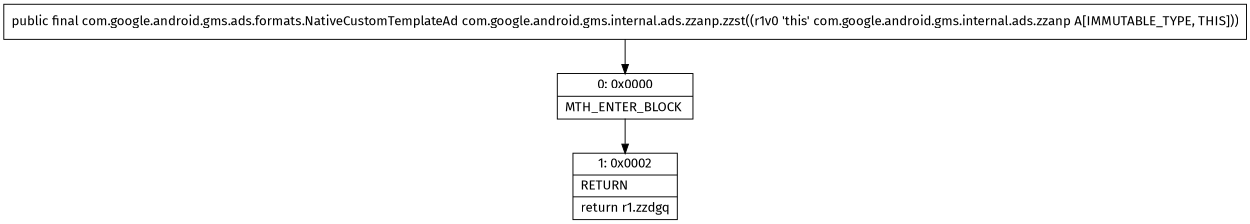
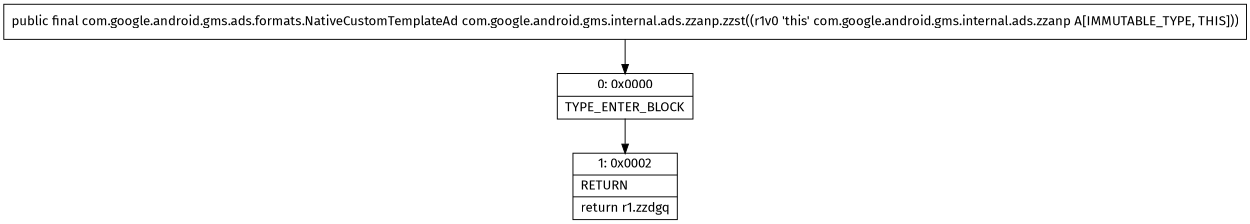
node "0: 0x0000": text "MTH_ENTER_BLOCK" -> "TYPE_ENTER_BLOCK"
